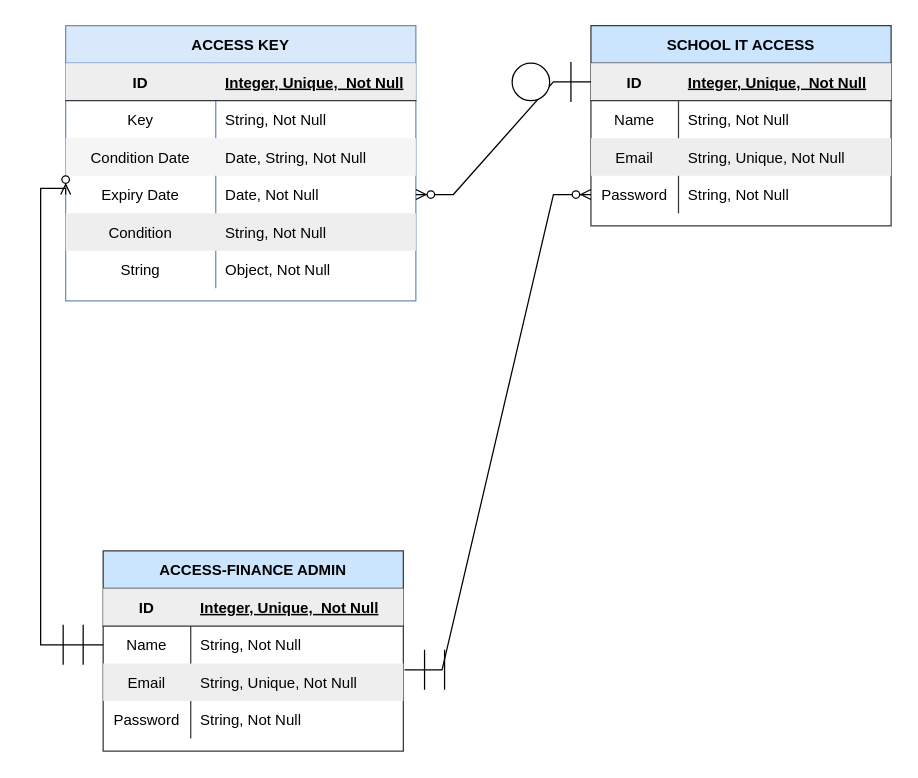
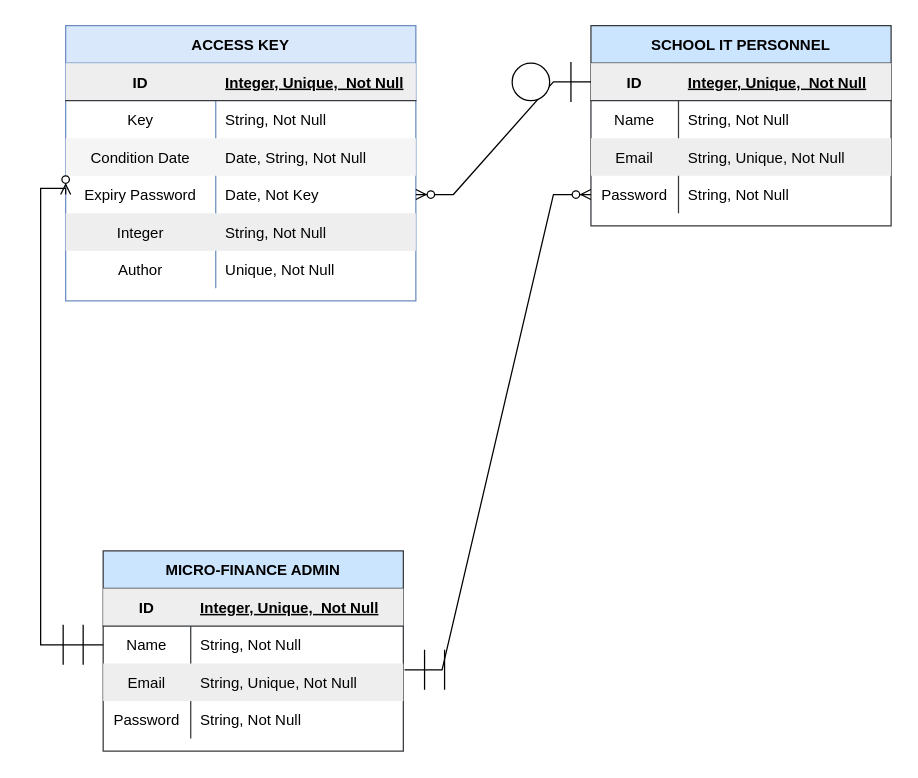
node "SCHOOL IT ACCESS": label "SCHOOL IT ACCESS" -> "SCHOOL IT PERSONNEL"
node "Expiry Date": label "Expiry Date" -> "Expiry Password"
node "Date, Not Null": label "Date, Not Null" -> "Date, Not Key"
node "Condition": label "Condition" -> "Integer"
node "String": label "String" -> "Author"
node "Object, Not Null": label "Object, Not Null" -> "Unique, Not Null"
node "ACCESS-FINANCE ADMIN": label "ACCESS-FINANCE ADMIN" -> "MICRO-FINANCE ADMIN"
